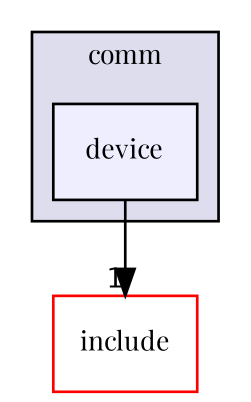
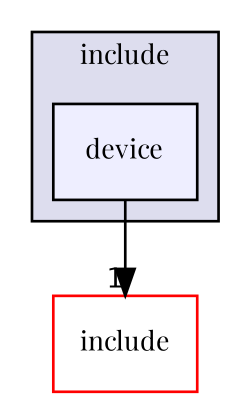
cluster "comm": label "comm" -> "include"
